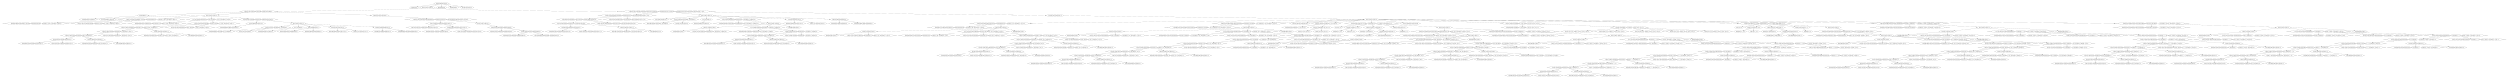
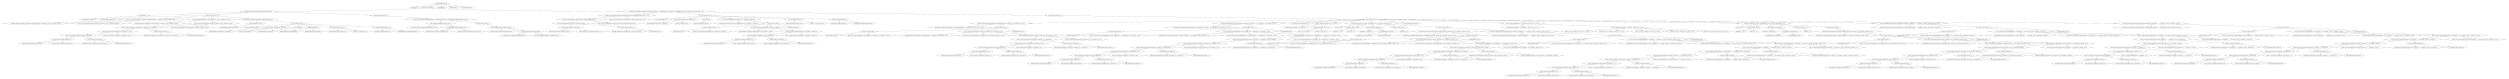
node "(LOCAL,FileSet kaffeJarFiles: ANY)": added
